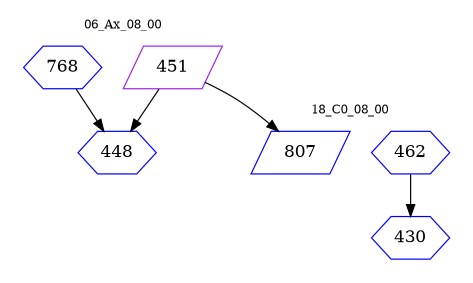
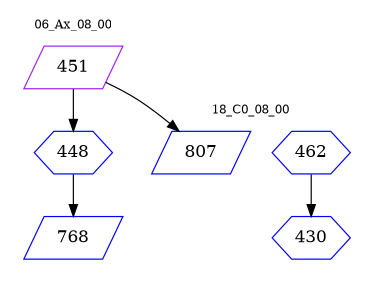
node "768": shape hexagon -> parallelogram
edge "768" -> "448": reversed
